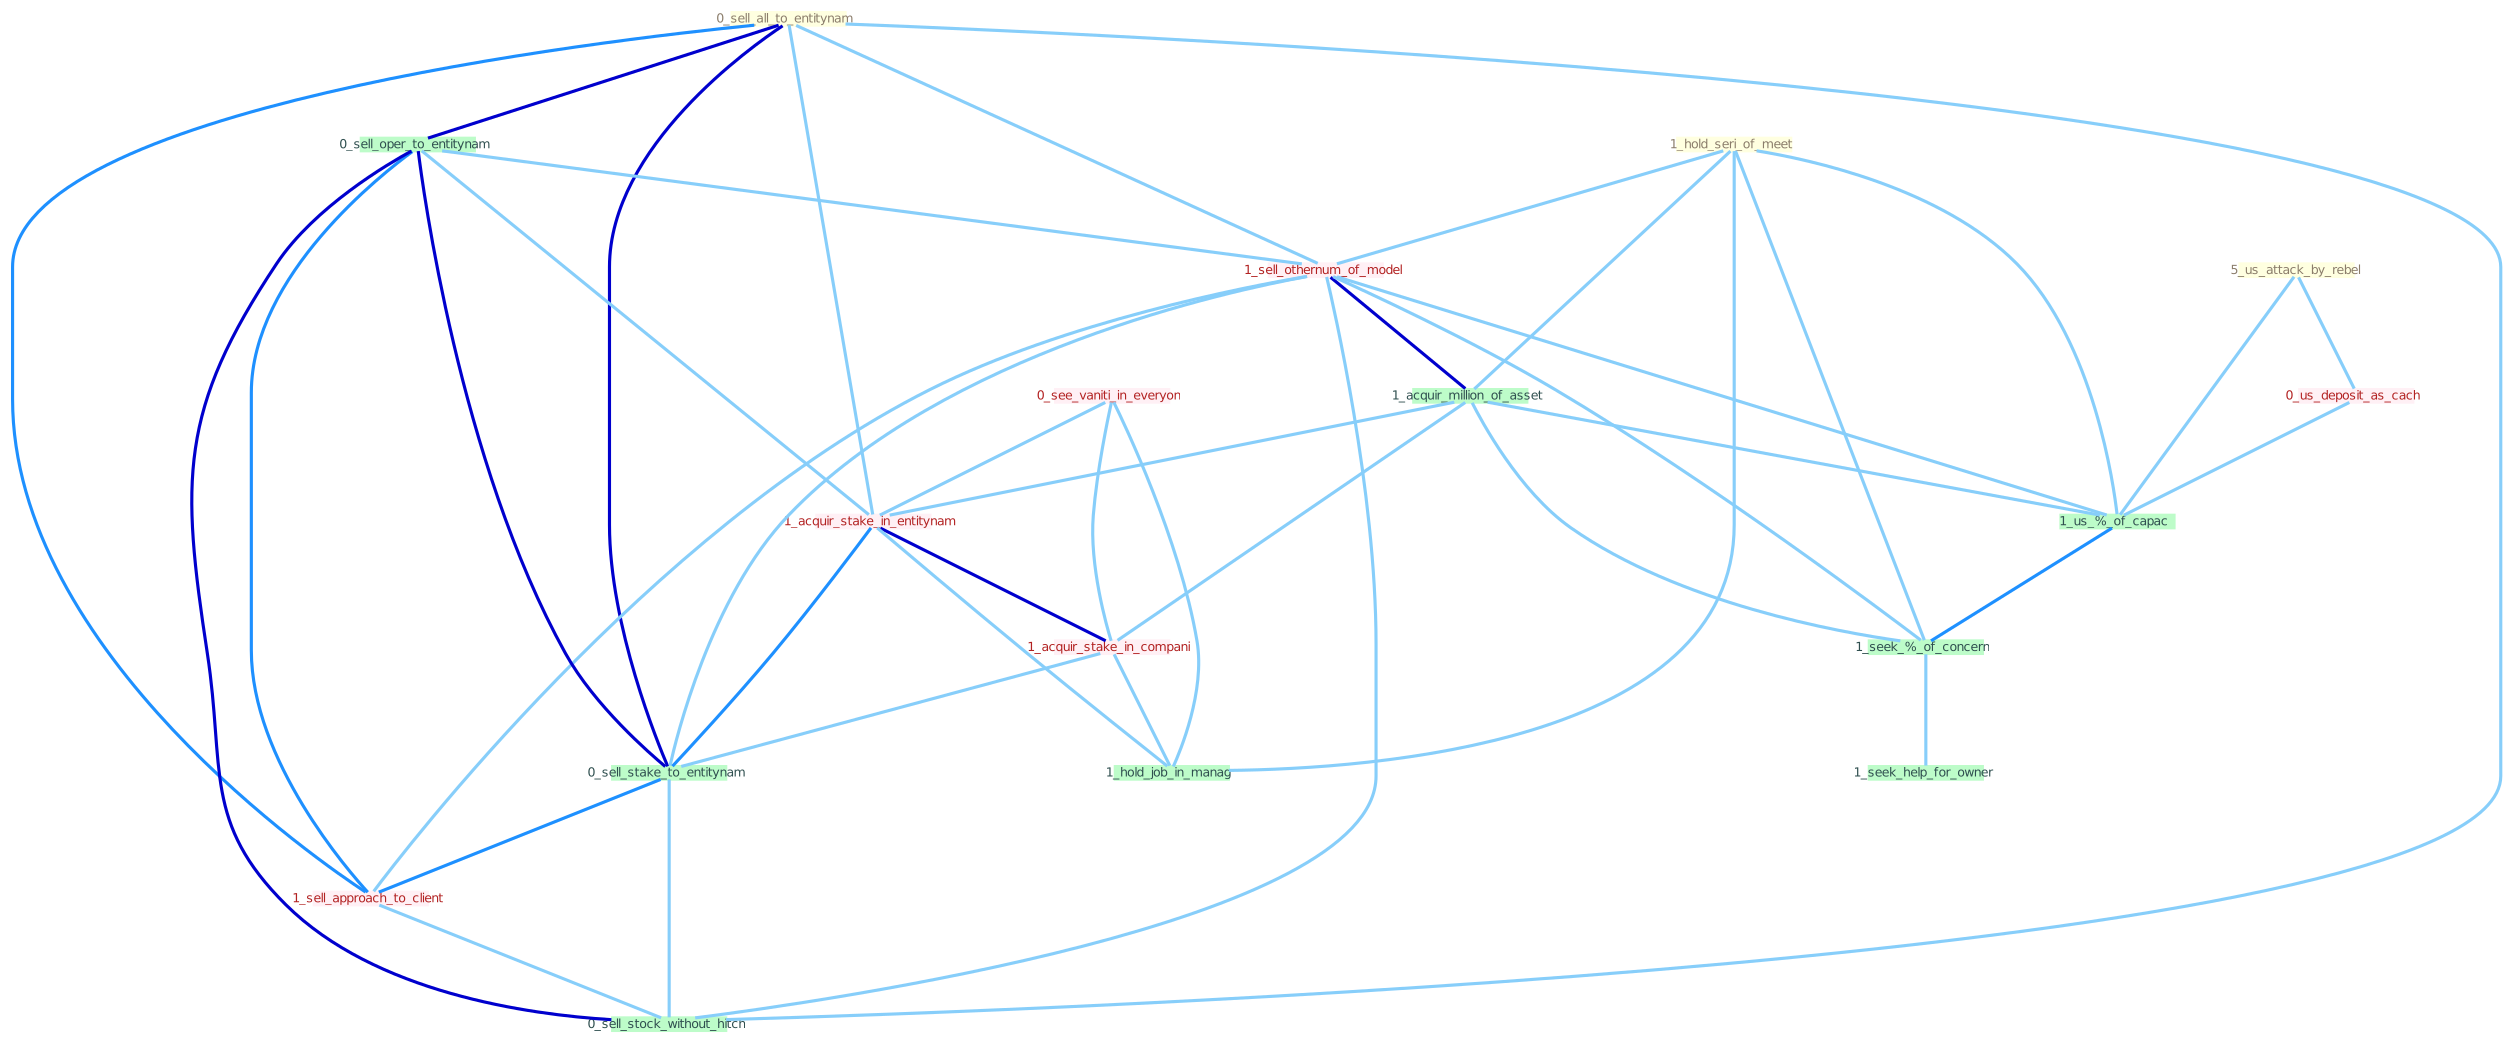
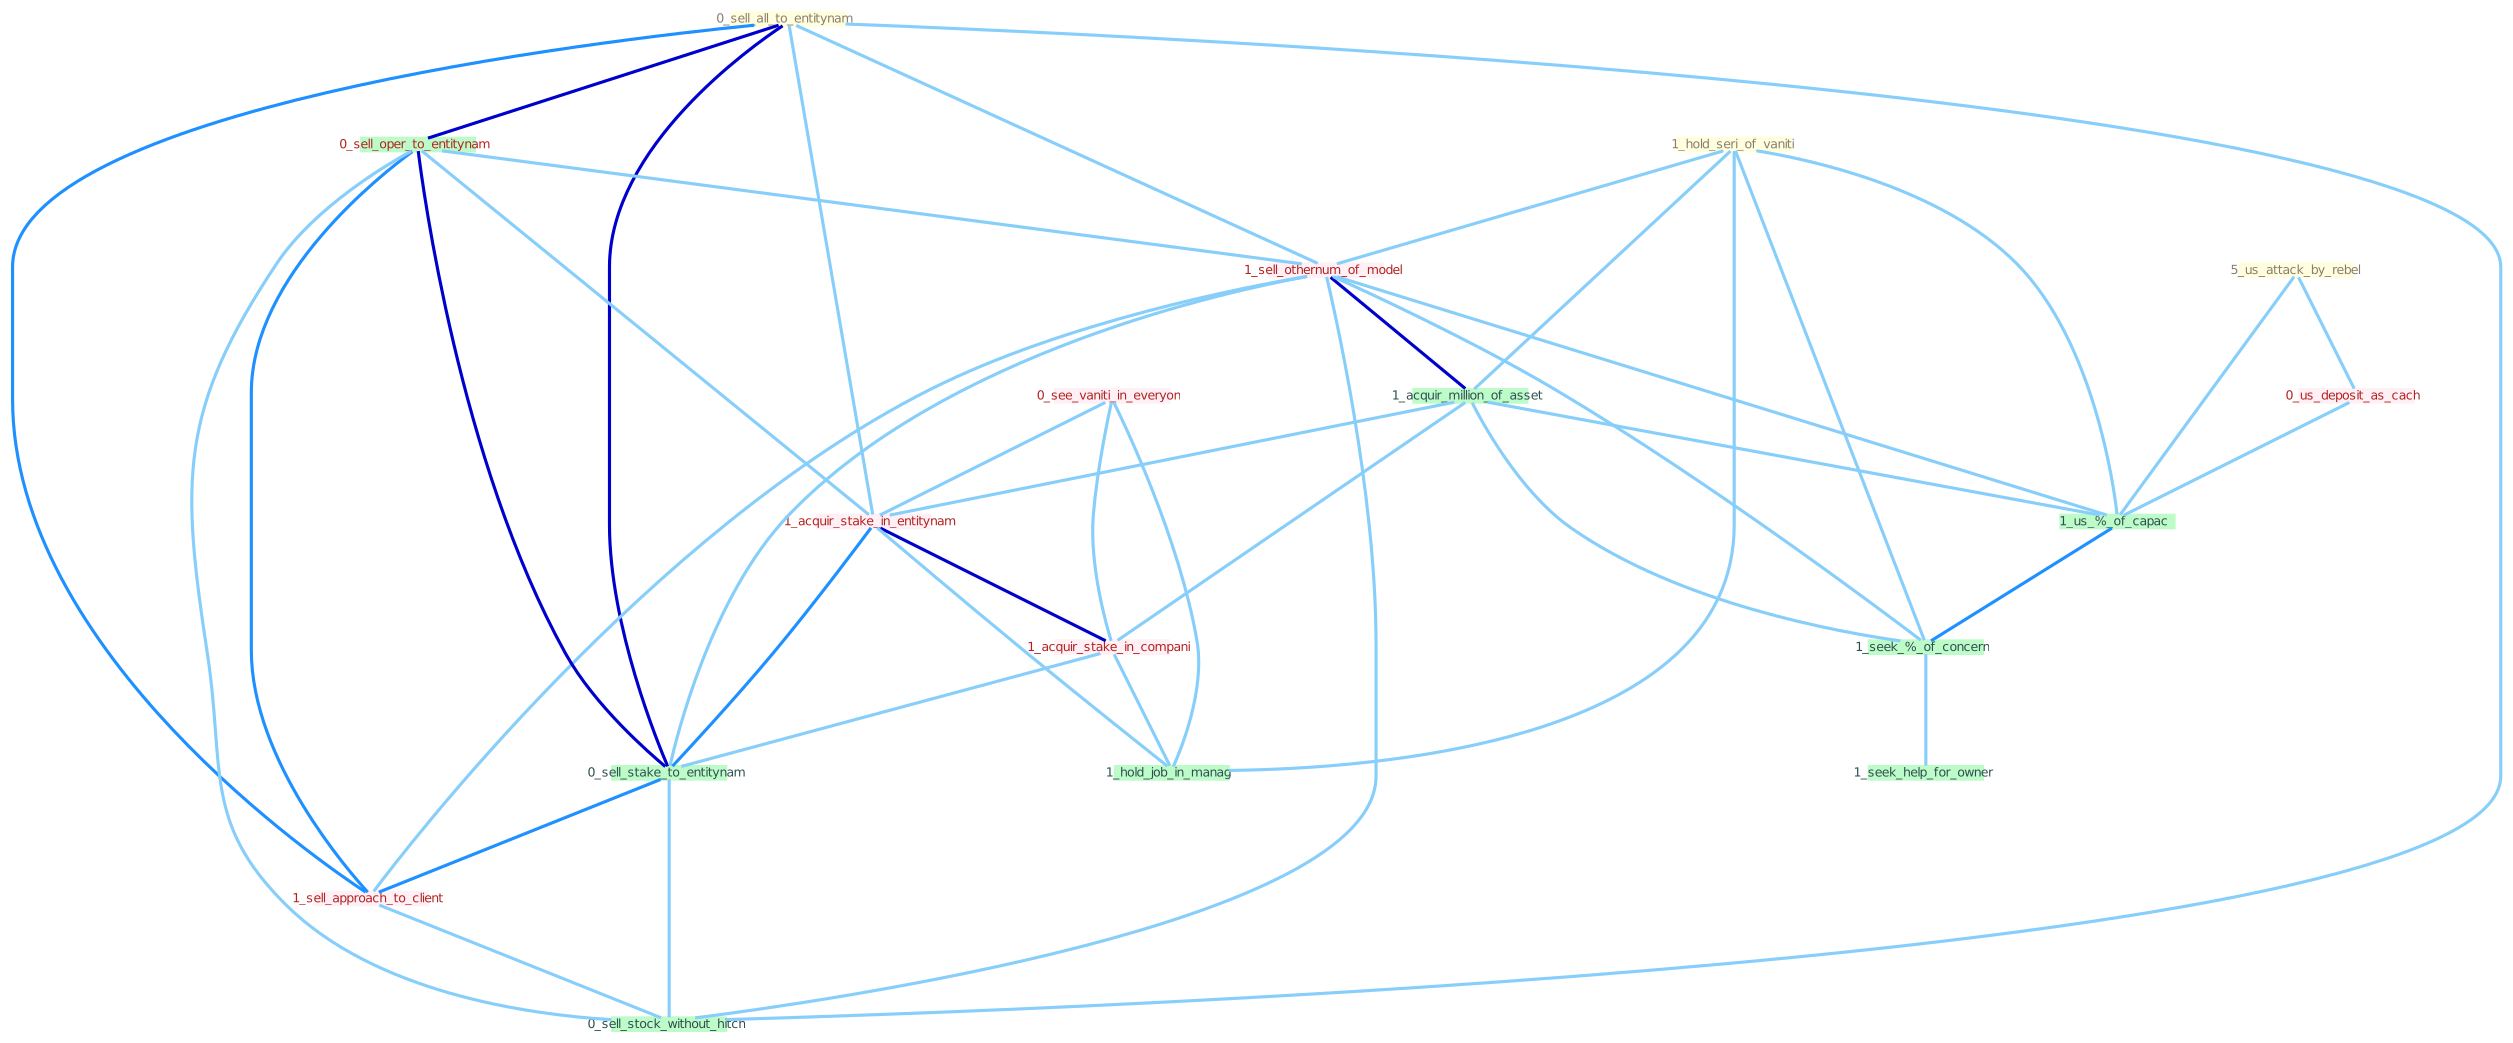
node "0_sell_oper_to_entitynam": fontcolor #2f4f4f -> #b22222
node "1_hold_seri_of_meet": label "1_hold_seri_of_meet" -> "1_hold_seri_of_vaniti"
edge "0_sell_oper_to_entitynam" -- "0_sell_stock_without_hitch": color #0000cd -> #87cefa
